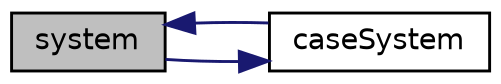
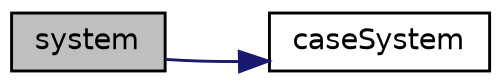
edge "caseSystem" -> "system": removed
